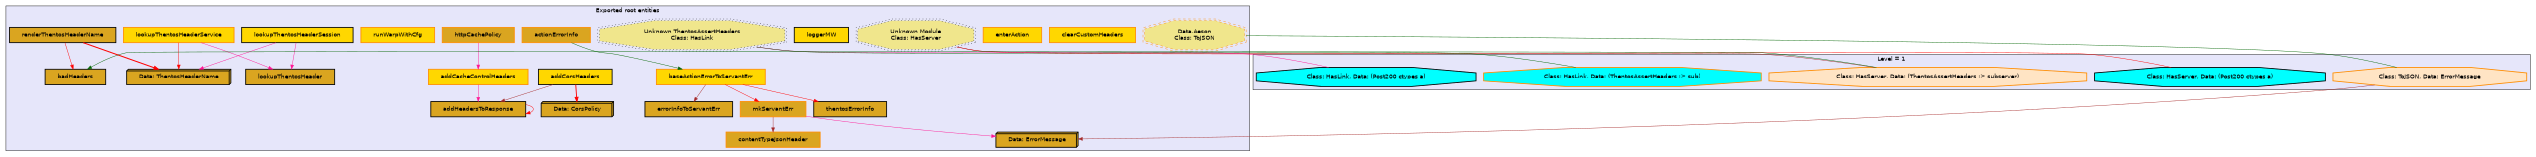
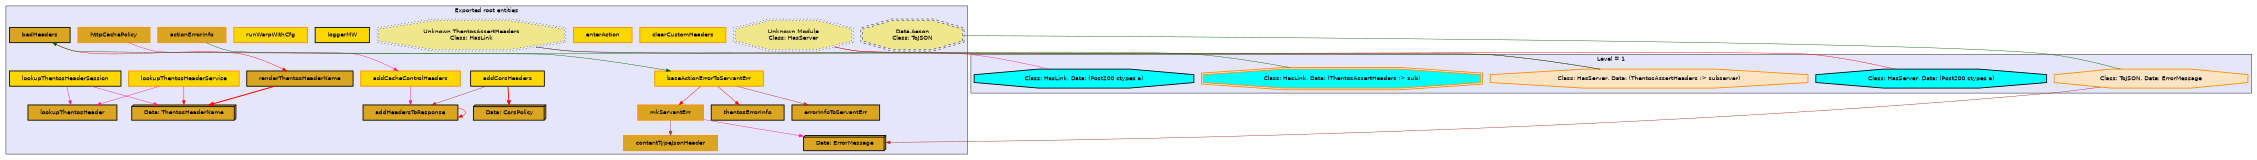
node "Data.Aeson Class: ToJSON": color darkorange -> black
edge "renderThentosHeaderName" -> "badHeaders": reversed
node "Class: HasLink, Data: (ThentosAssertHeaders :> sub)": shape octagon -> doubleoctagon
